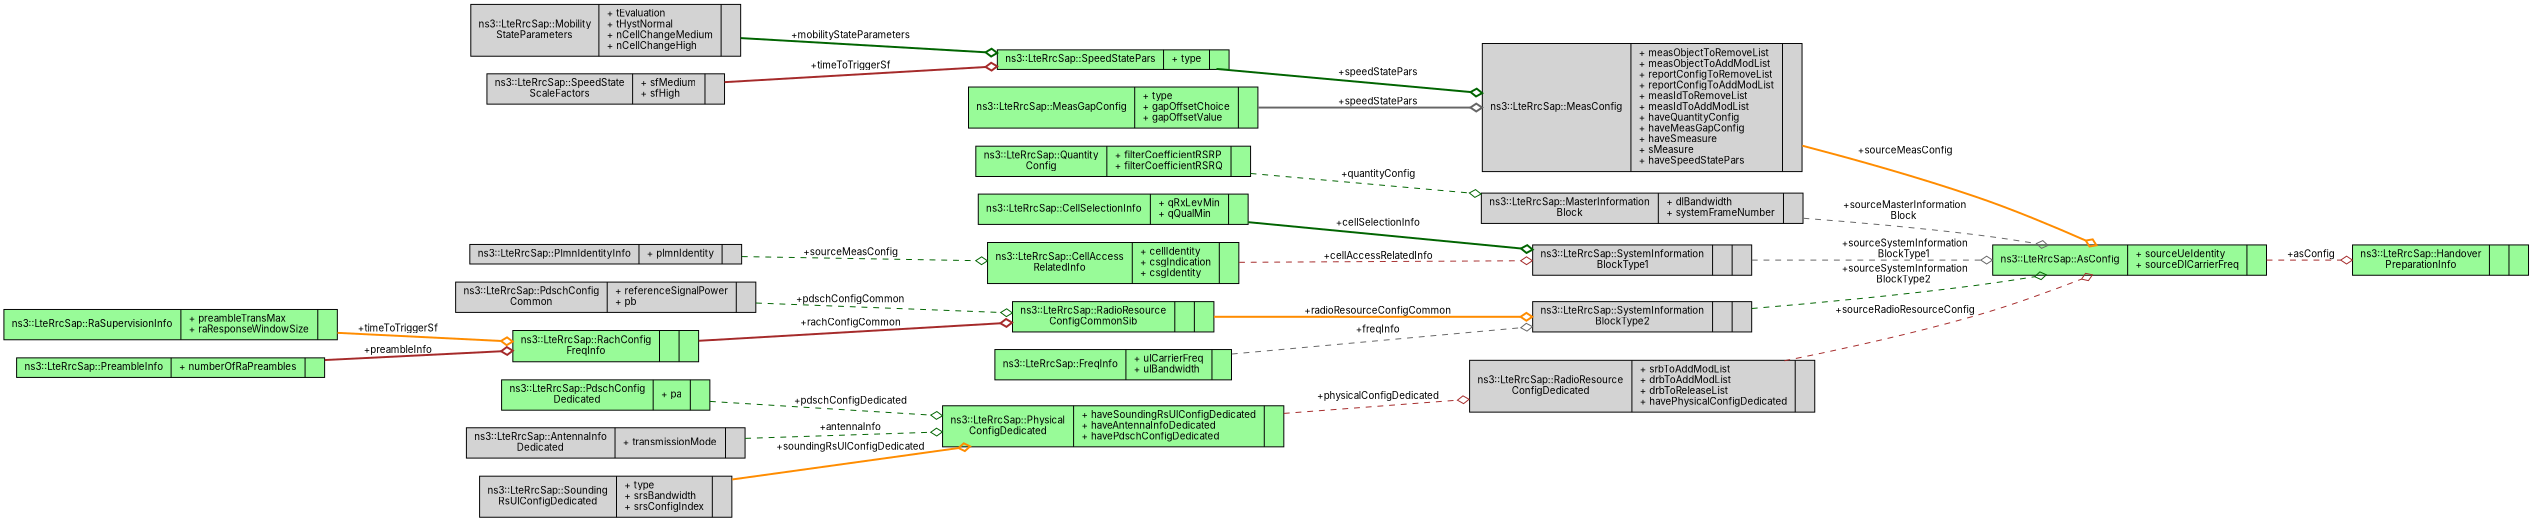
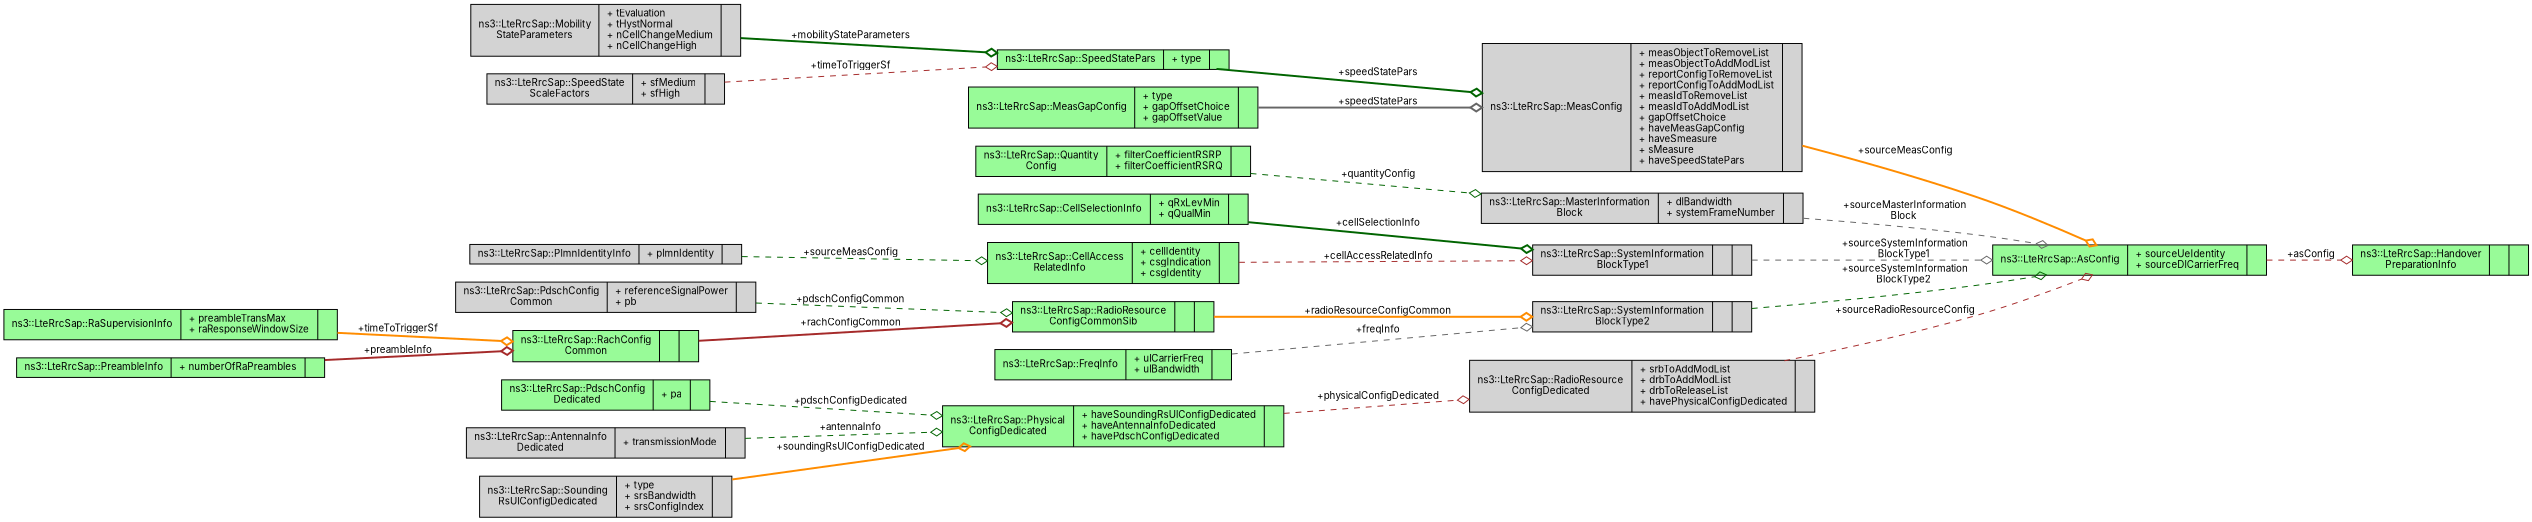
edge "ns3::LteRrcSap::SpeedState" -> "ns3::LteRrcSap::SpeedStatePars": style bold -> dashed
node "ns3::LteRrcSap::MeasConfig": text "+ haveQuantityConfig" -> "+ gapOffsetChoice"
node "ns3::LteRrcSap::RachConfig": text "FreqInfo" -> "Common"
